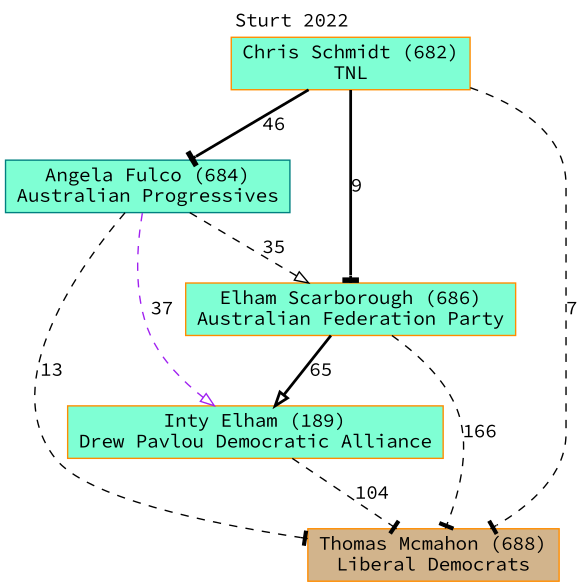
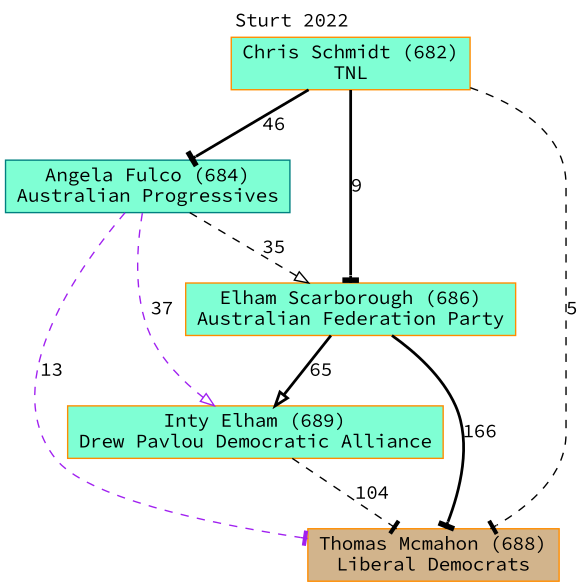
edge "Chris Schmidt (682) TNL" -> "Thomas Mcmahon (688) Liberal Democrats": label "7" -> "5"
edge "Elham Scarborough (686) Australian Federation Party" -> "Thomas Mcmahon (688) Liberal Democrats": style dashed -> bold
node "Inty Elham (189) Drew Pavlou Democratic Alliance": label "Inty Elham (189) Drew Pavlou Democratic Alliance" -> "Inty Elham (689) Drew Pavlou Democratic Alliance"
edge "Angela Fulco (684) Australian Progressives" -> "Thomas Mcmahon (688) Liberal Democrats": color black -> purple
